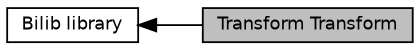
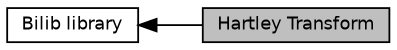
node "Transform Transform": label "Transform Transform" -> "Hartley Transform"
